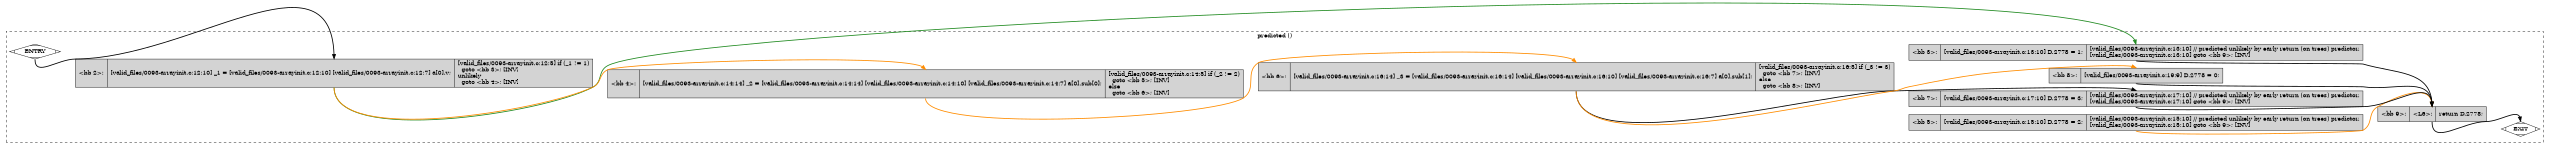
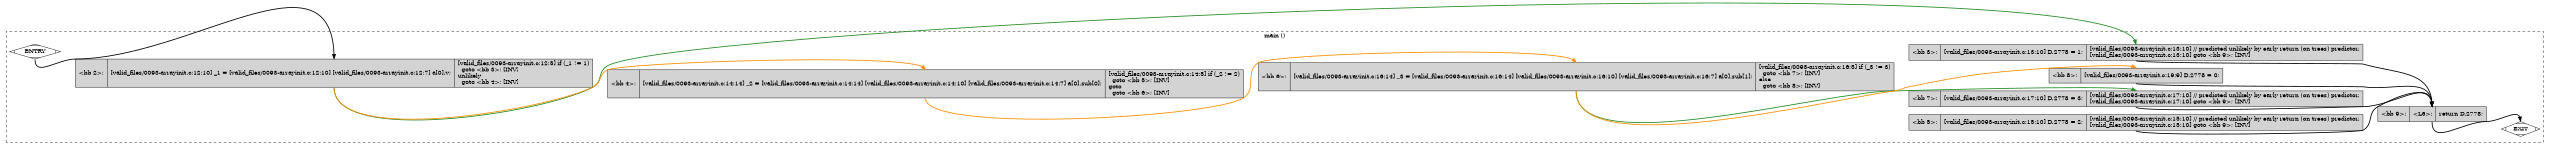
cluster "predicted ()": label "predicted ()" -> "main ()"
node "<bb 4>:": text "else" -> "goto"
edge "<bb 6>:" -> "<bb 7>:": color black -> forestgreen
edge "<bb 5>:" -> "<bb 9>:": color darkorange -> black
